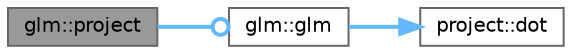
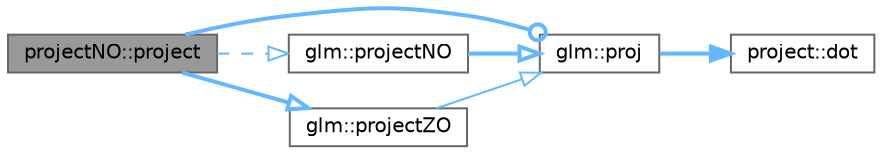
node "glm::project": label "glm::project" -> "projectNO::project"
node "glm::glm": label "glm::glm" -> "glm::proj"
node "glm::projectNO": added
node "glm::projectZO": added
